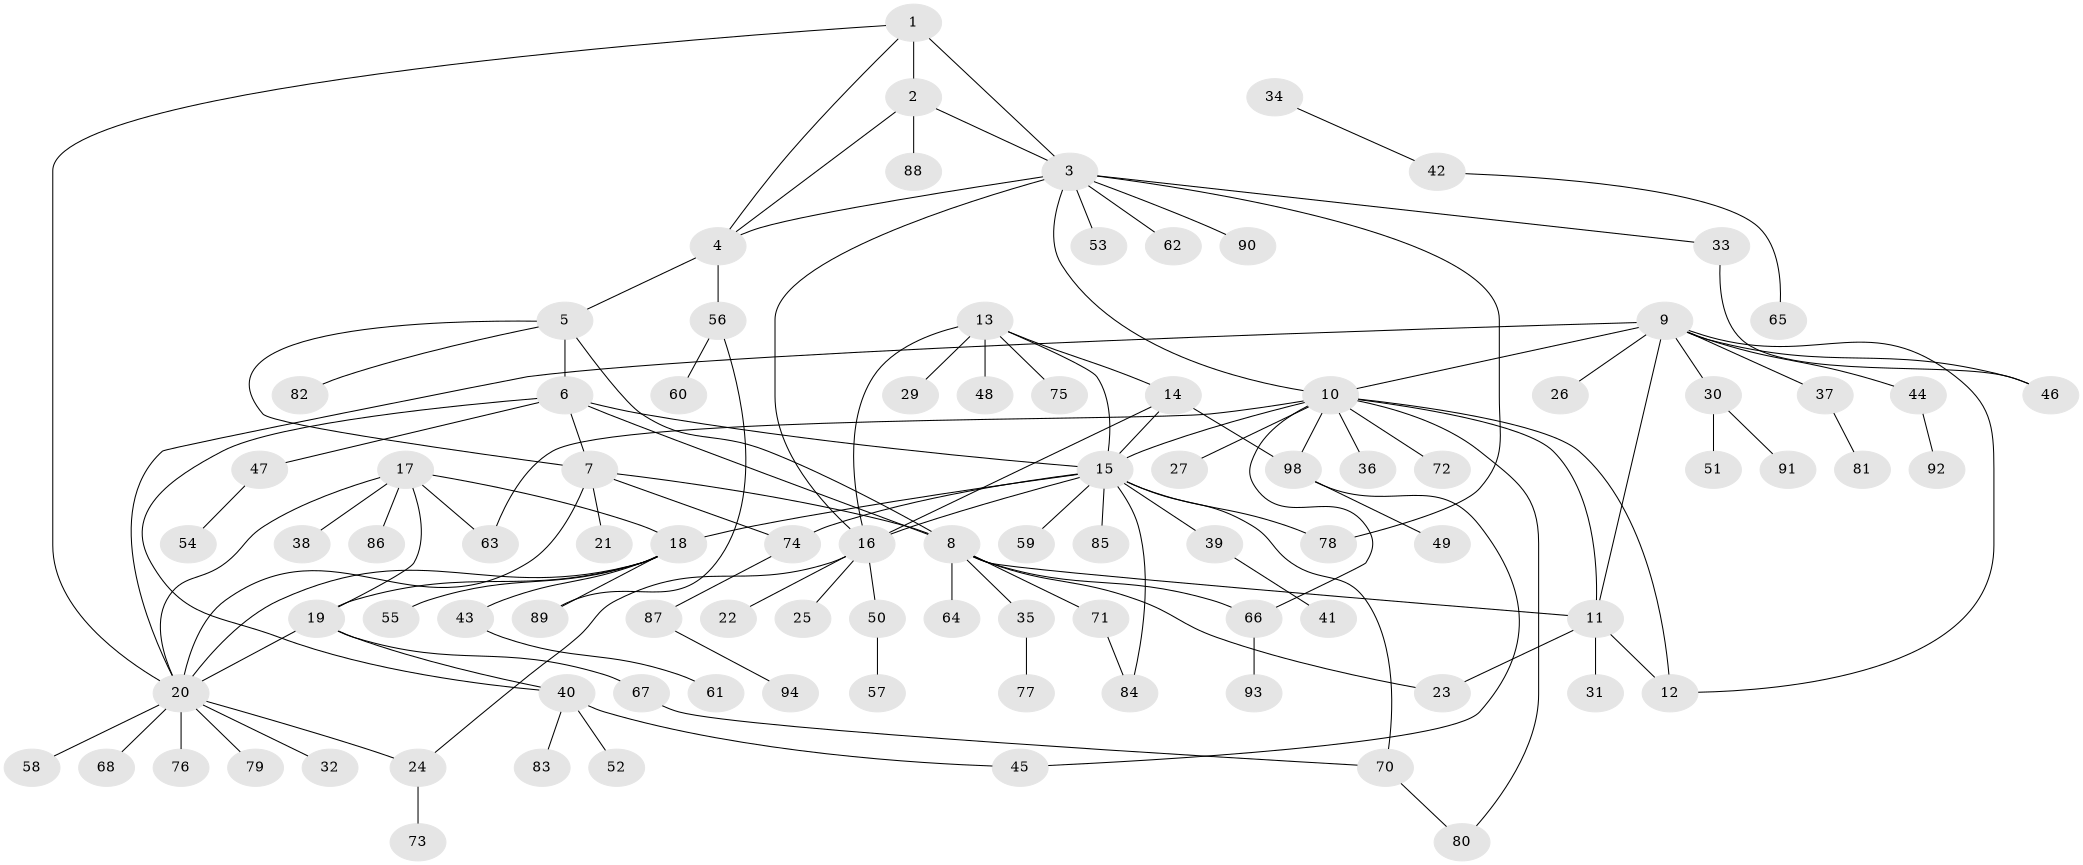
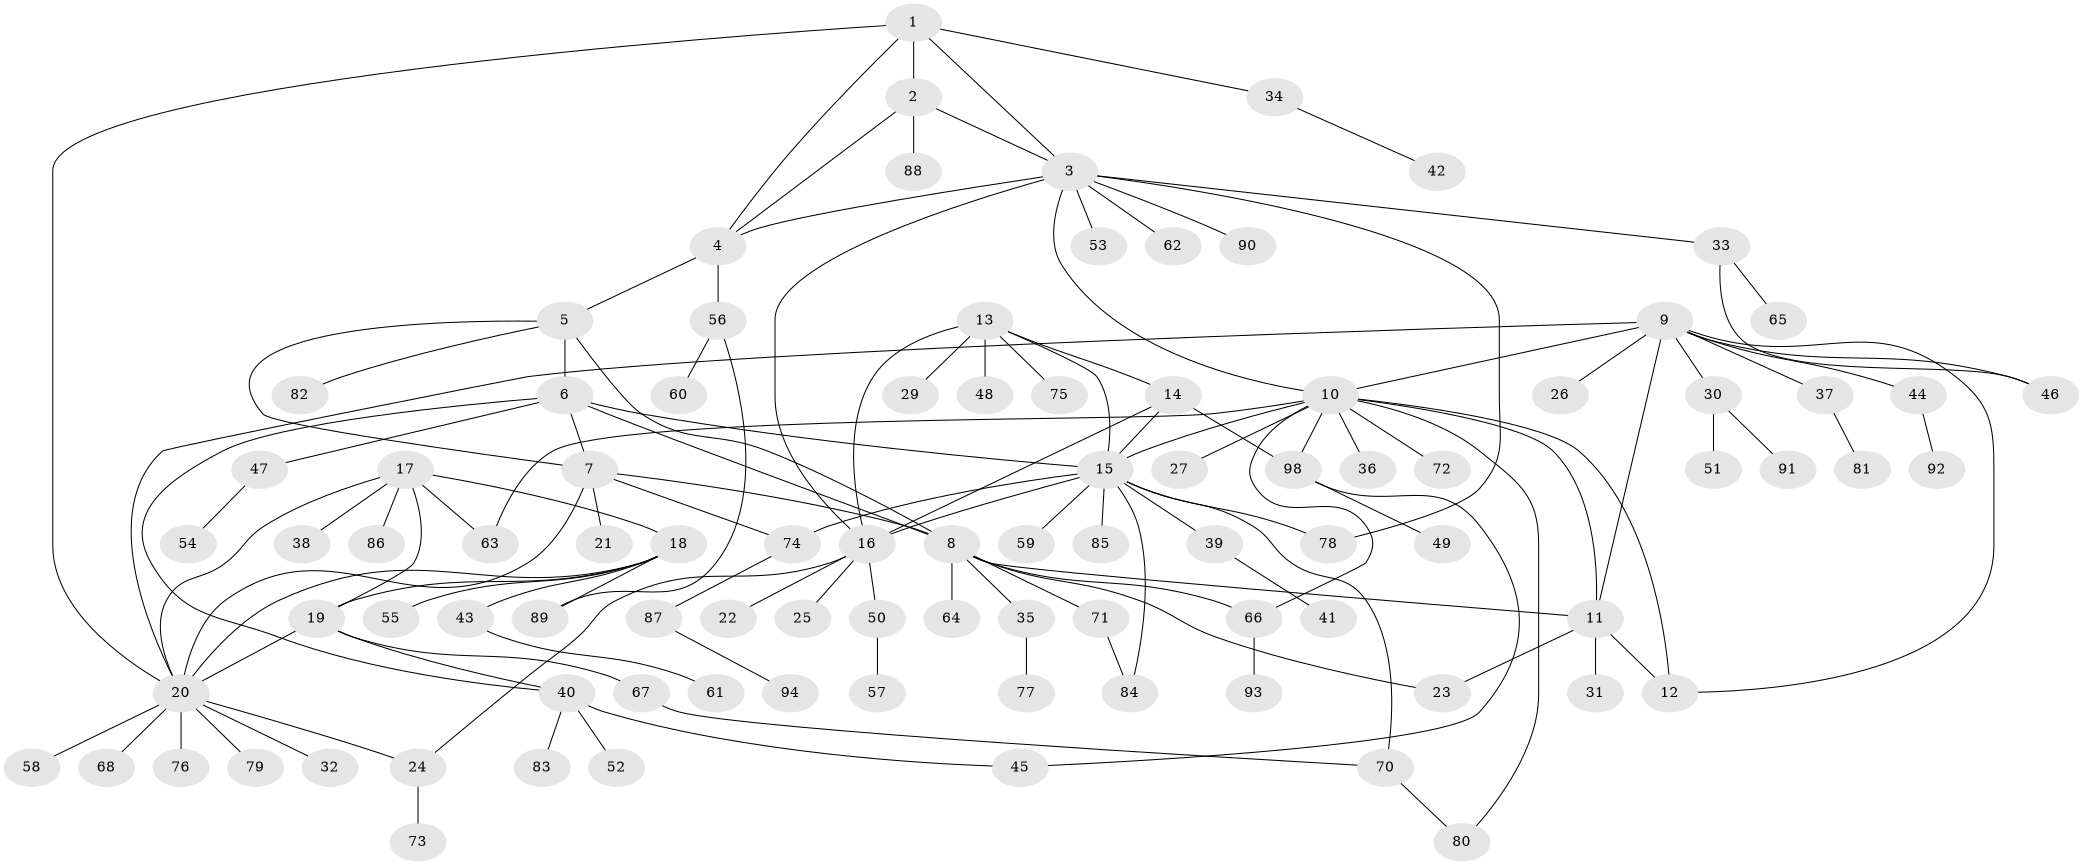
edge "1" -- "34": added
edge "42" -- "65": now "33" -- "65"
edge "15" -- "18": removed
